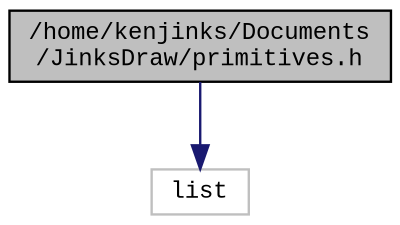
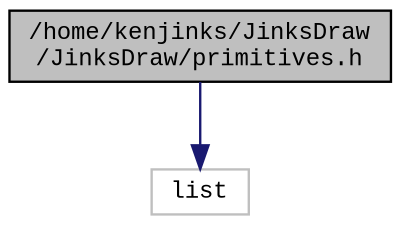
node "/home/kenjinks/Documents /JinksDraw/primitives.h": label "/home/kenjinks/Documents /JinksDraw/primitives.h" -> "/home/kenjinks/JinksDraw /JinksDraw/primitives.h"
